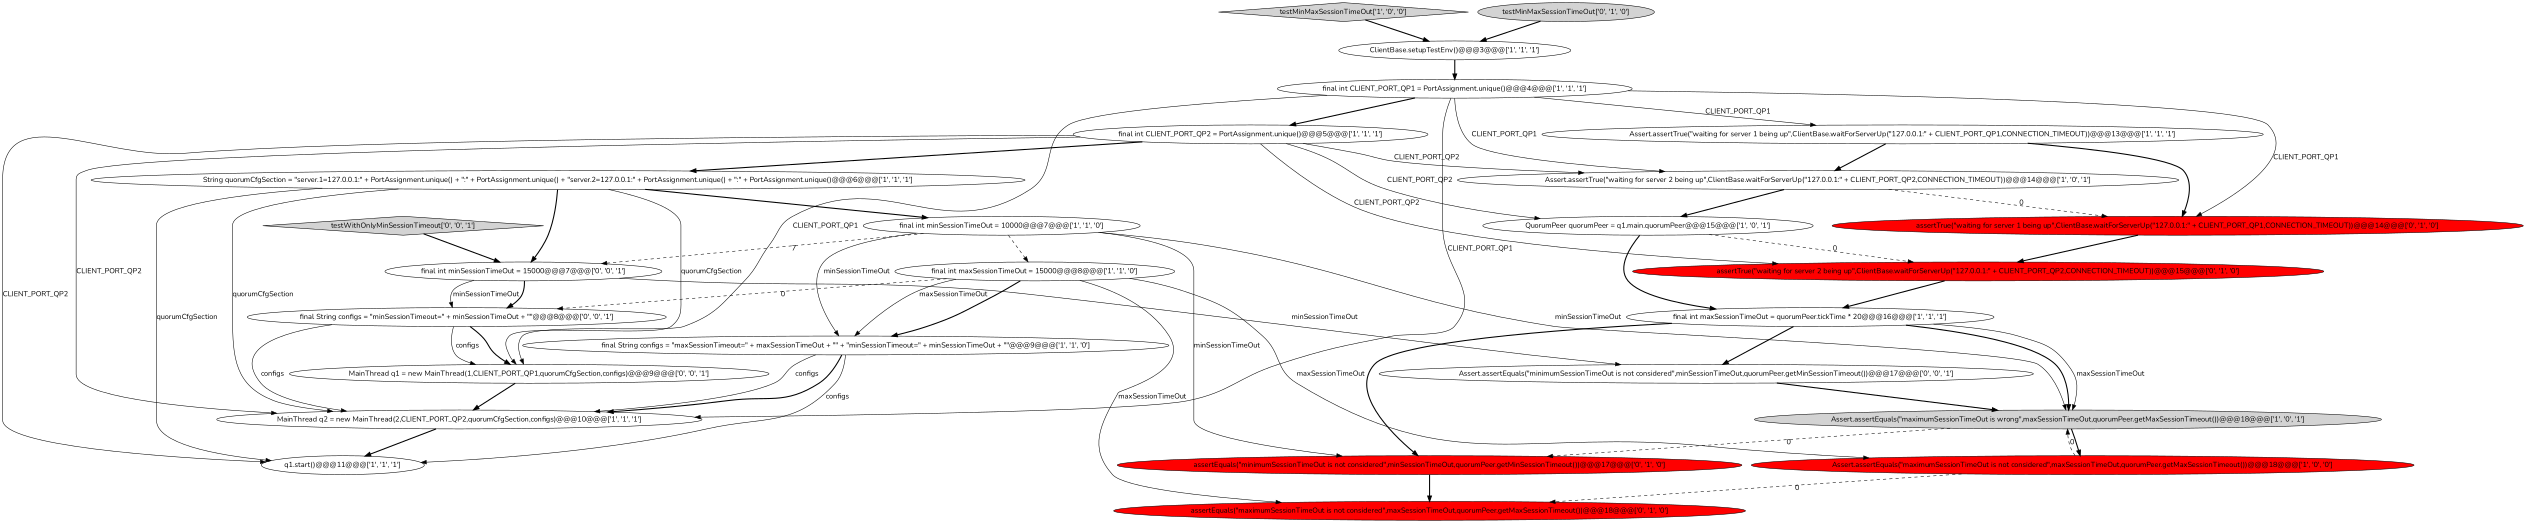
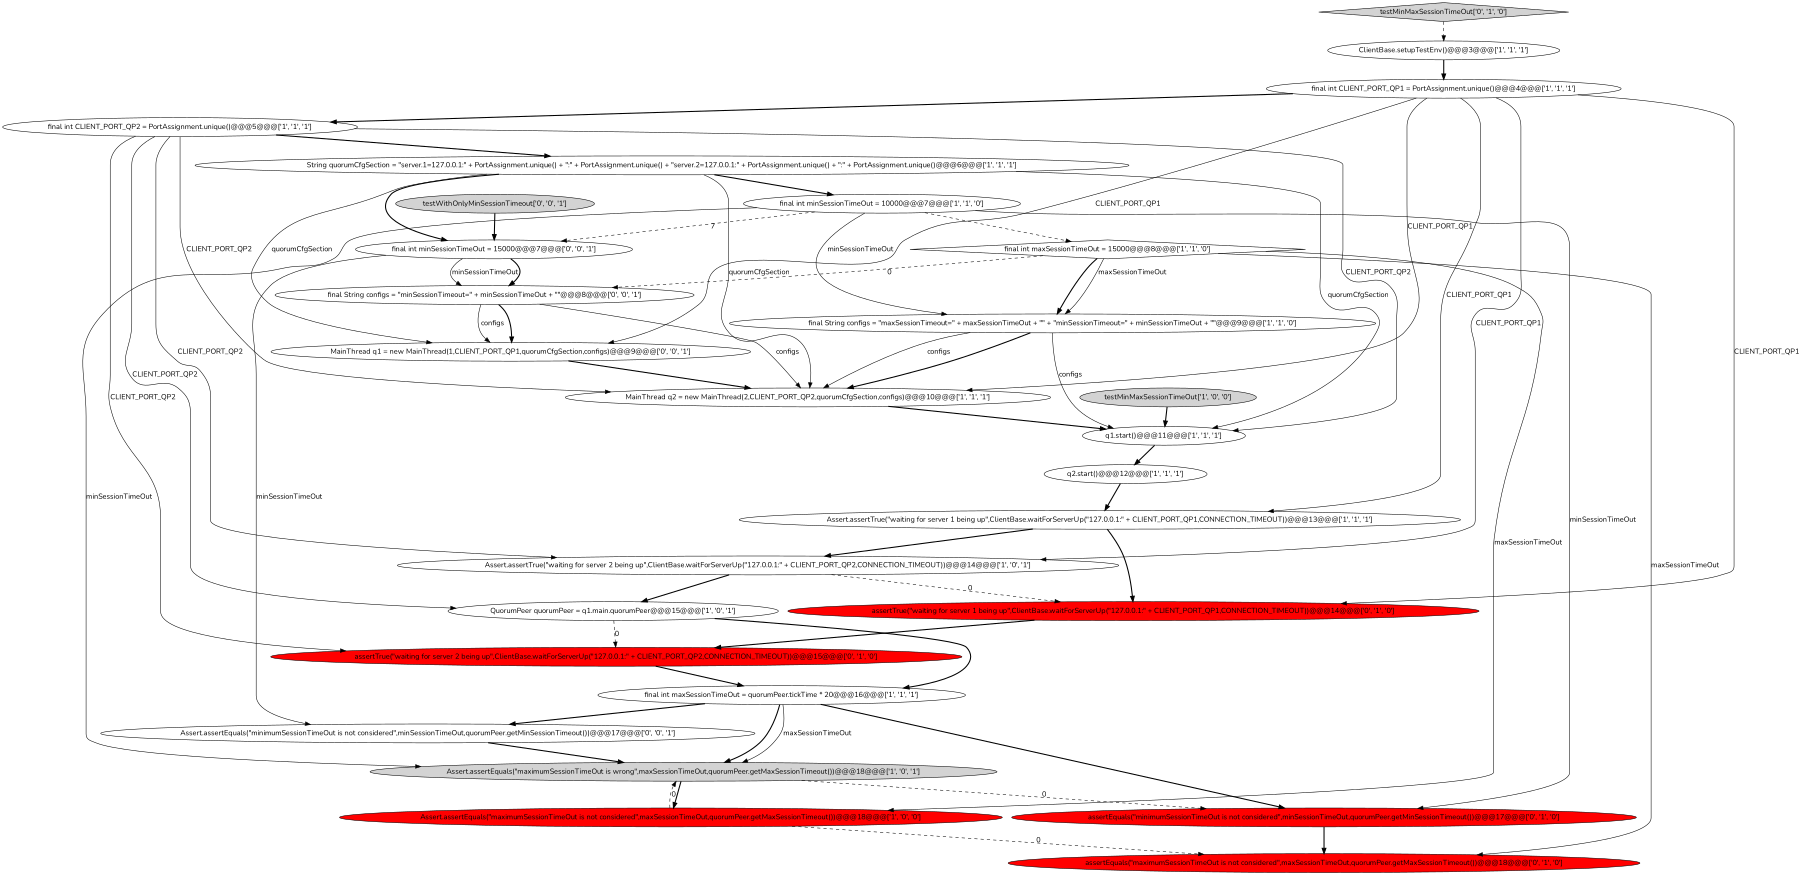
node "testMinMaxSessionTimeOut['1', '0', '0']": shape diamond -> ellipse
node "testMinMaxSessionTimeOut['0', '1', '0']": shape ellipse -> diamond
edge "testMinMaxSessionTimeOut['1', '0', '0']" -> "ClientBase.setupTestEnv()@@@3@@@['1', '1', '1']": now "testMinMaxSessionTimeOut['1', '0', '0']" -> "q1.start()@@@11@@@['1', '1', '1']"
edge "testMinMaxSessionTimeOut['0', '1', '0']" -> "ClientBase.setupTestEnv()@@@3@@@['1', '1', '1']": style bold -> dashed
node "testWithOnlyMinSessionTimeout['0', '0', '1']": shape diamond -> ellipse
node "final int maxSessionTimeOut = 15000@@@8@@@['1', '1', '0']": shape ellipse -> diamond
node "q2.start()@@@12@@@['1', '1', '1']": added
